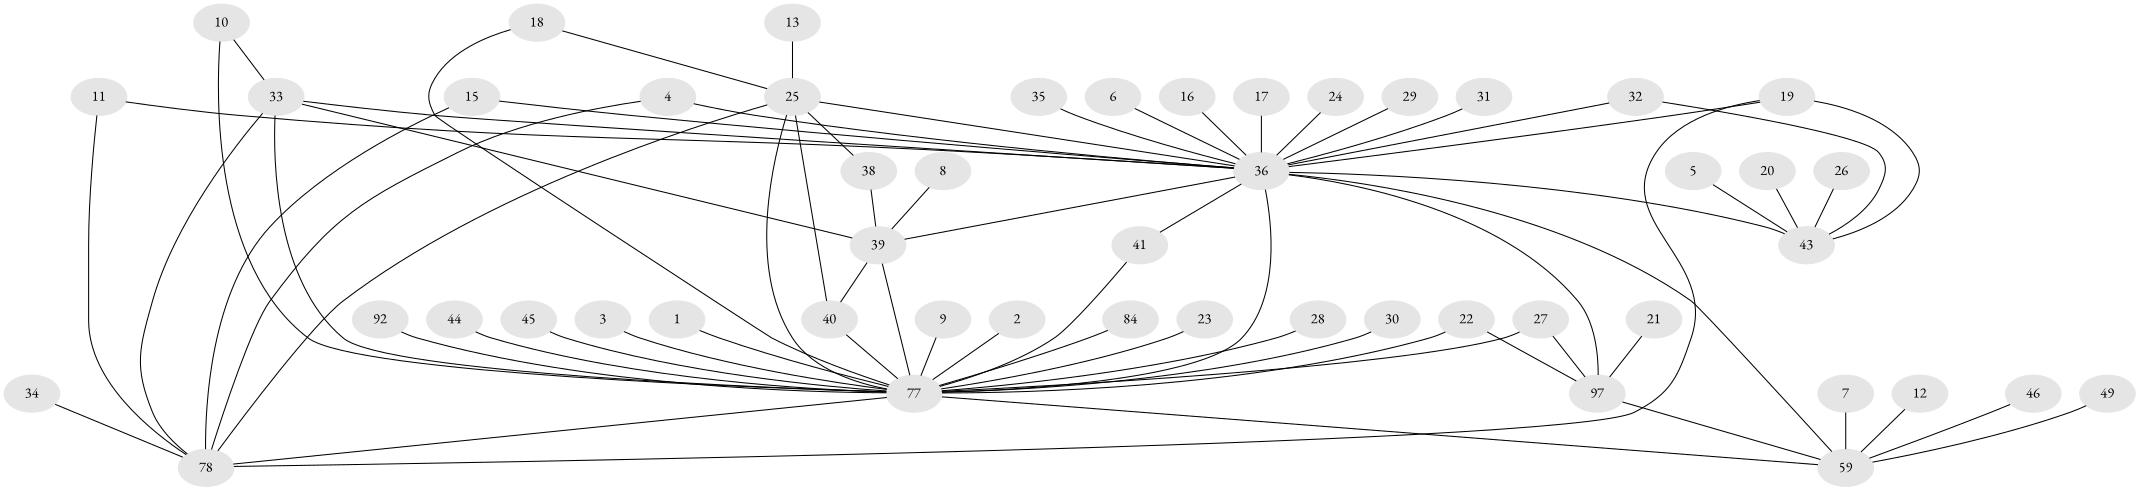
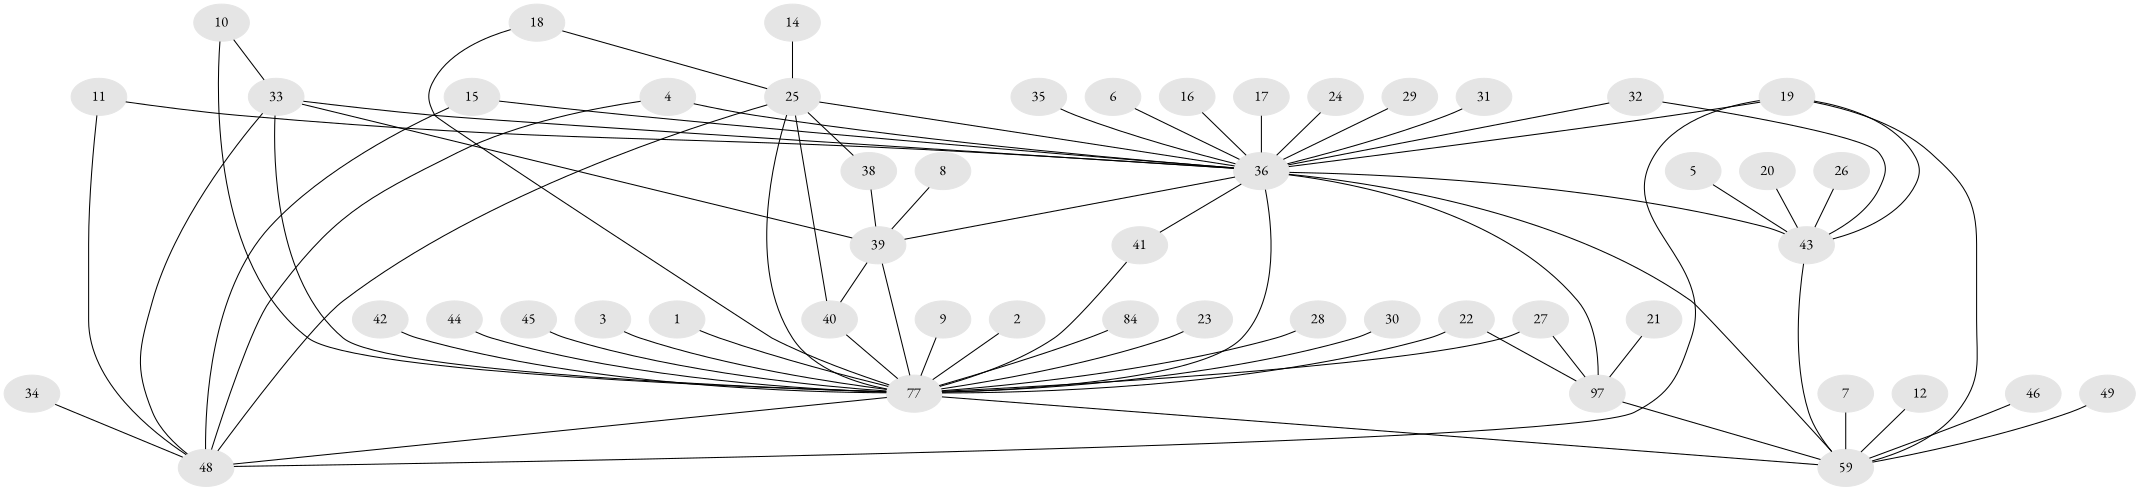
node "13": label "13" -> "14"
edge "19" -- "59": added
node "92": label "92" -> "42"
edge "43" -- "59": added
node "78": label "78" -> "48"
